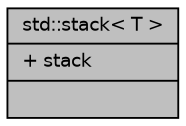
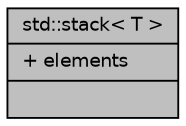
node "std::stack< T >": text "+ stack" -> "+ elements"
